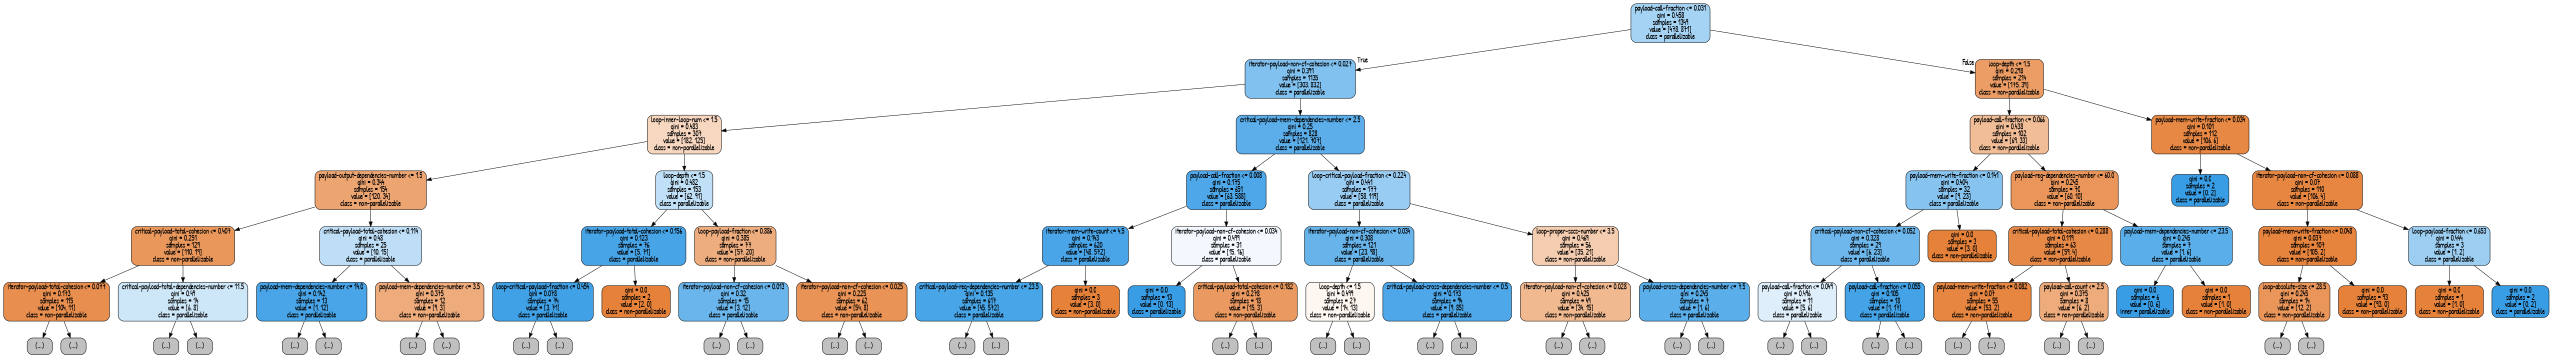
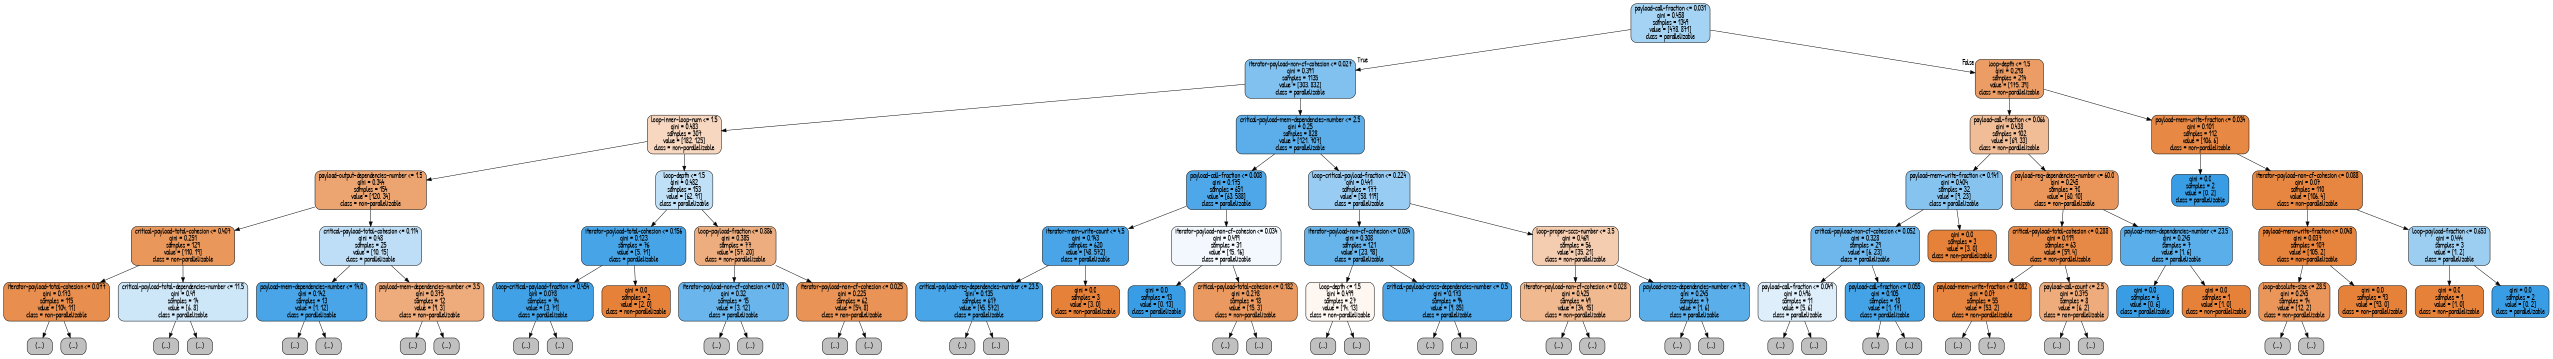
node "gini = 0.0 samples = 6 value = [0, 6] inner = parallelizable": label "gini = 0.0 samples = 6 value = [0, 6] inner = parallelizable" -> "gini = 0.0 samples = 6 value = [0, 6] class = parallelizable"
